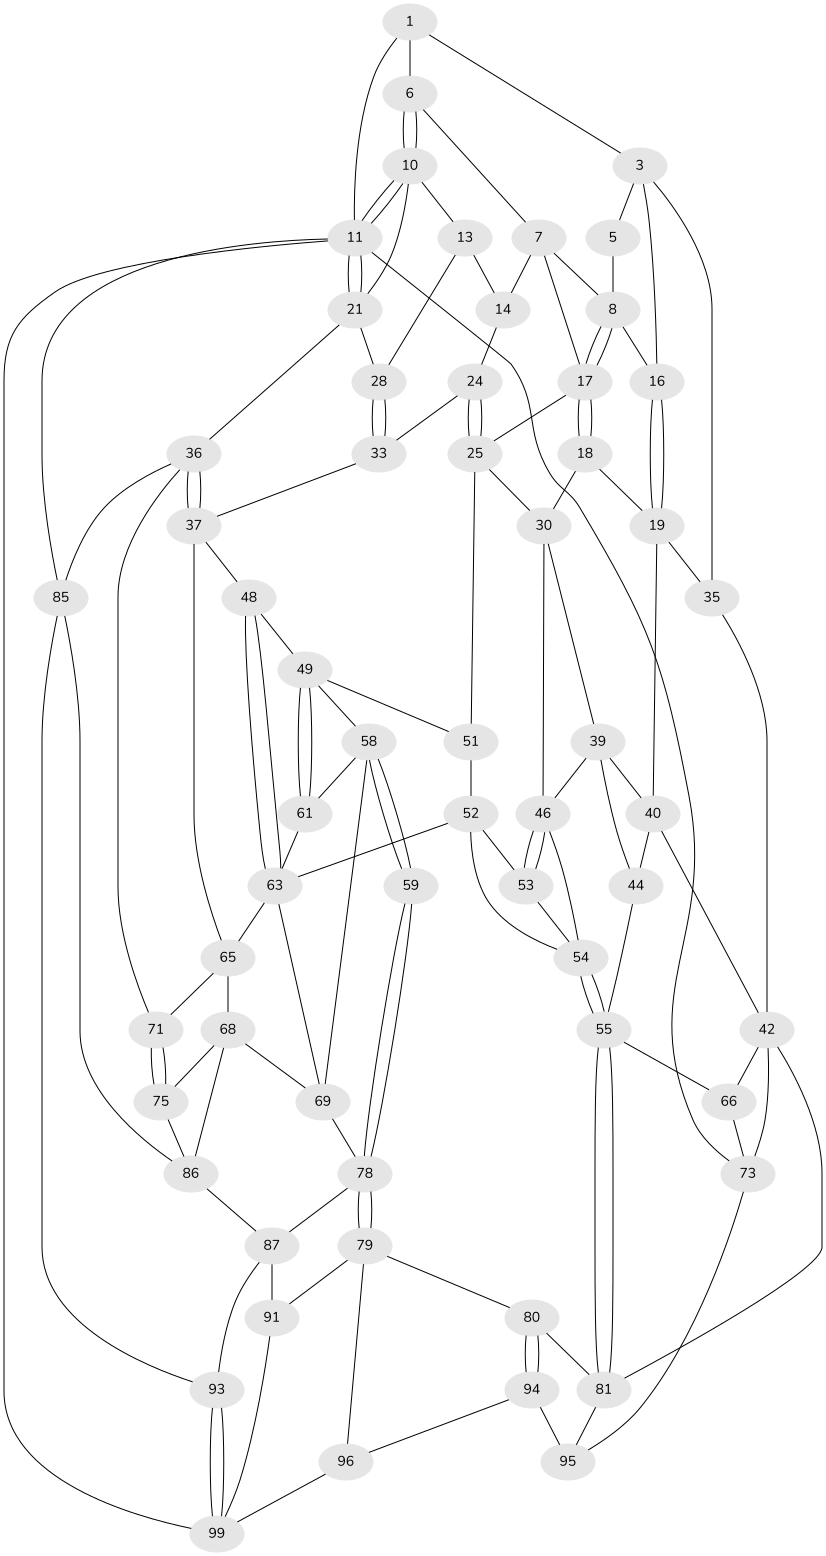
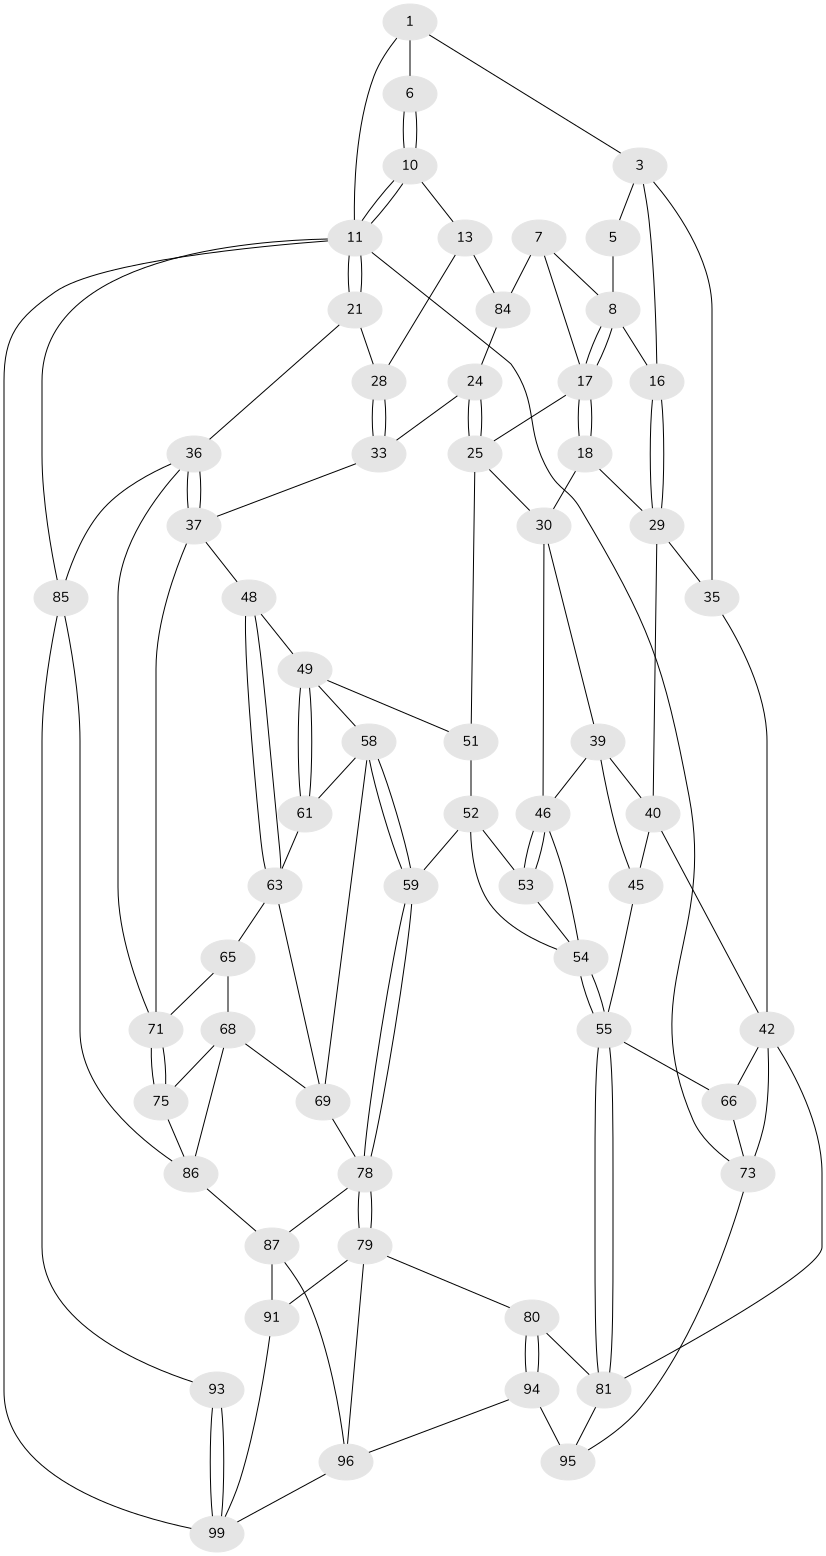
edge "6" -- "7": removed
edge "10" -- "21": removed
node "14": label "14" -> "84"
node "19": label "19" -> "29"
edge "37" -- "65": now "37" -- "71"
edge "52" -- "63": now "52" -- "59"
node "44": label "44" -> "45"
edge "87" -- "93": now "87" -- "96"
